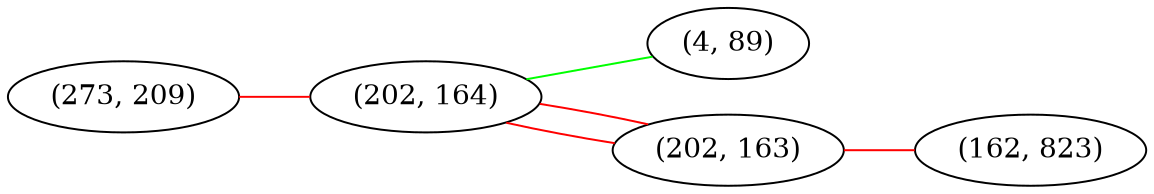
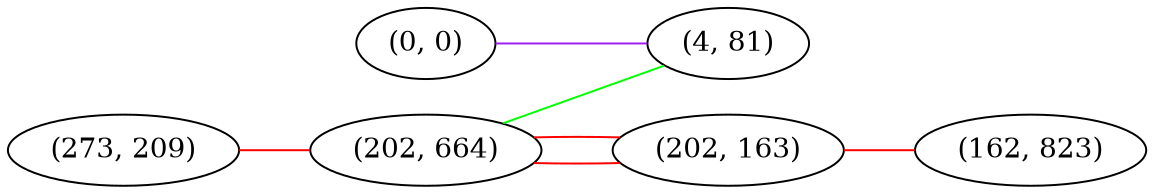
node "(0, 0)": added
node "(4, 89)": label "(4, 89)" -> "(4, 81)"
node "(202, 164)": label "(202, 164)" -> "(202, 664)"
